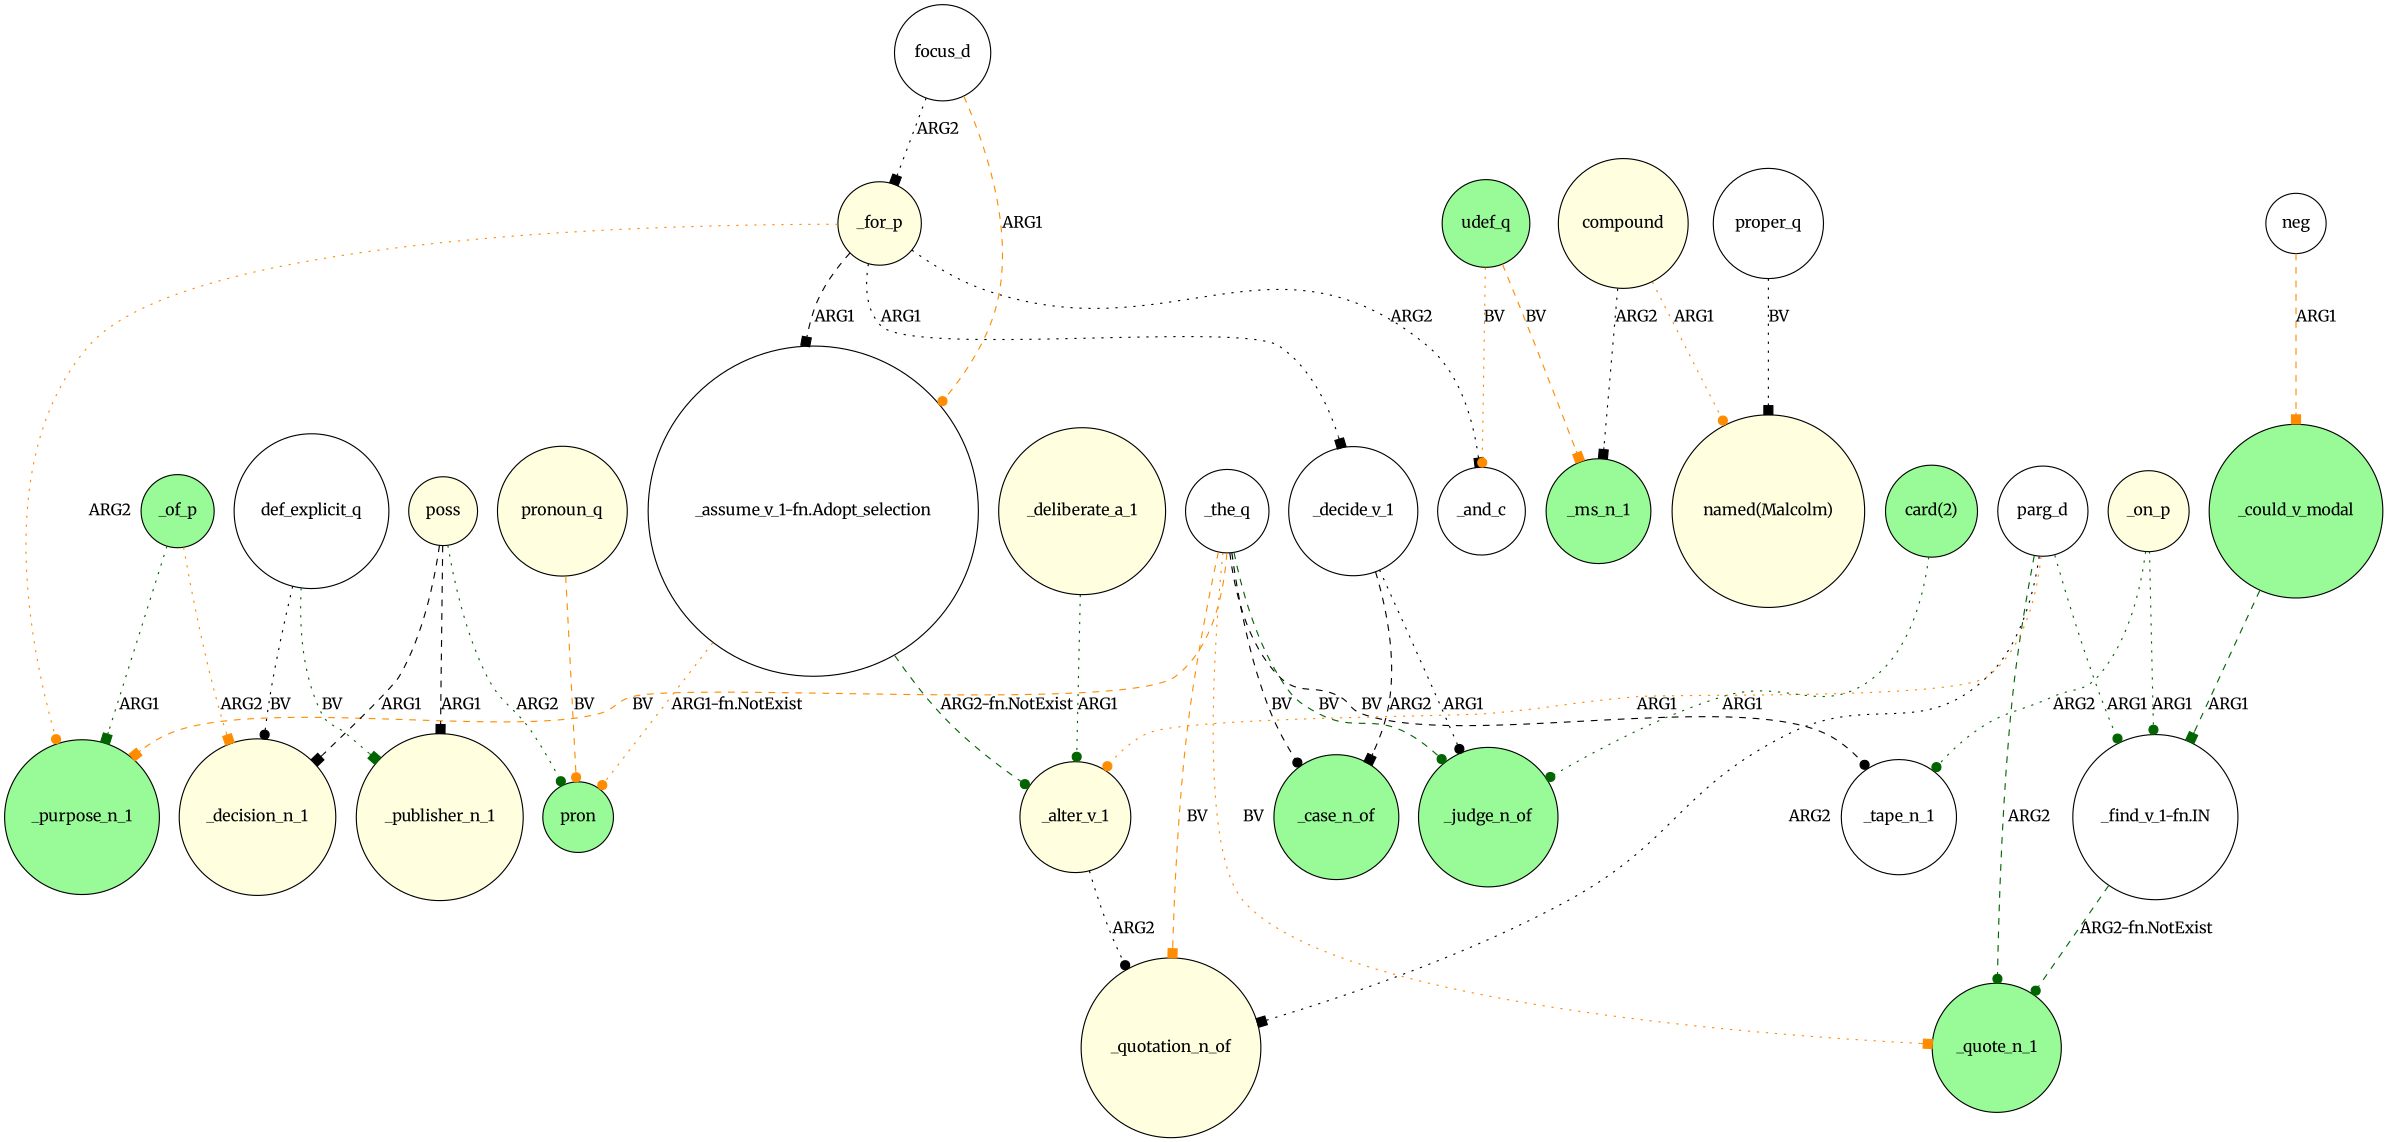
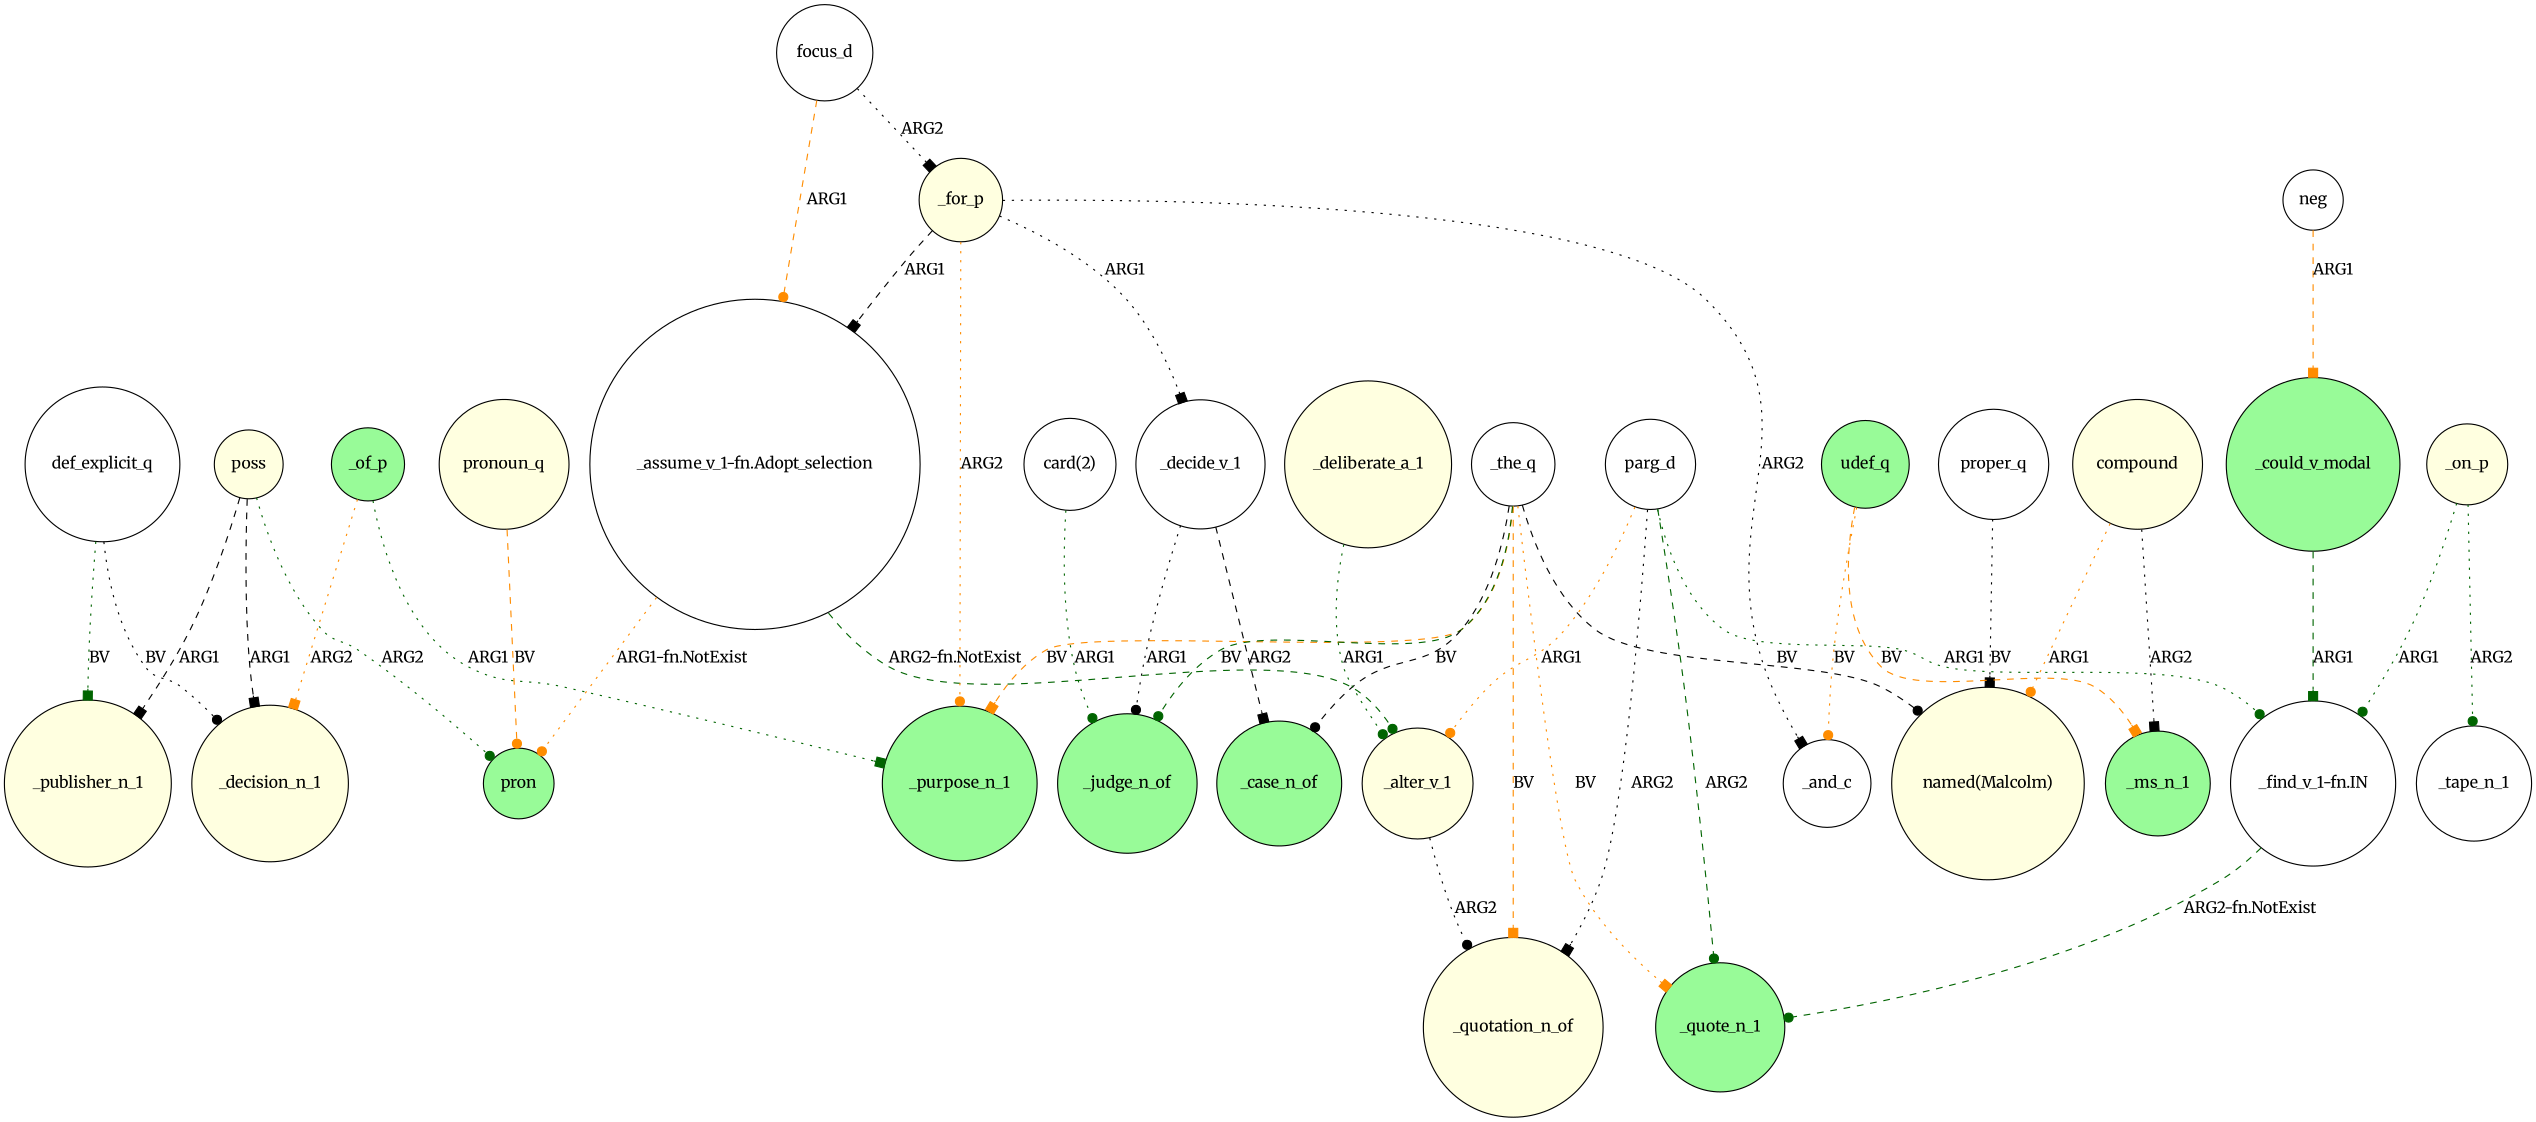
node "card(2)": fillcolor palegreen -> white
edge "_the_q" -> "_tape_n_1": now "_the_q" -> "named(Malcolm)"
